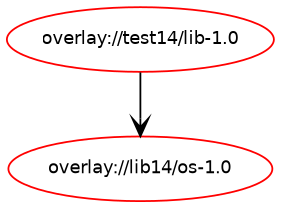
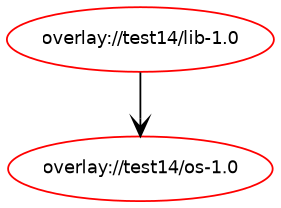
node "overlay://lib14/os-1.0": label "overlay://lib14/os-1.0" -> "overlay://test14/os-1.0"
